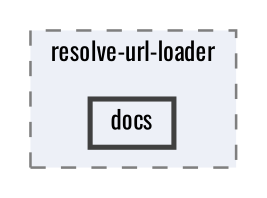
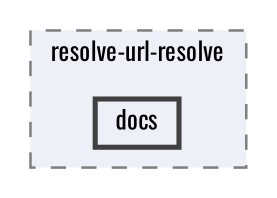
cluster "resolve-url-loader": label "resolve-url-loader" -> "resolve-url-resolve"
